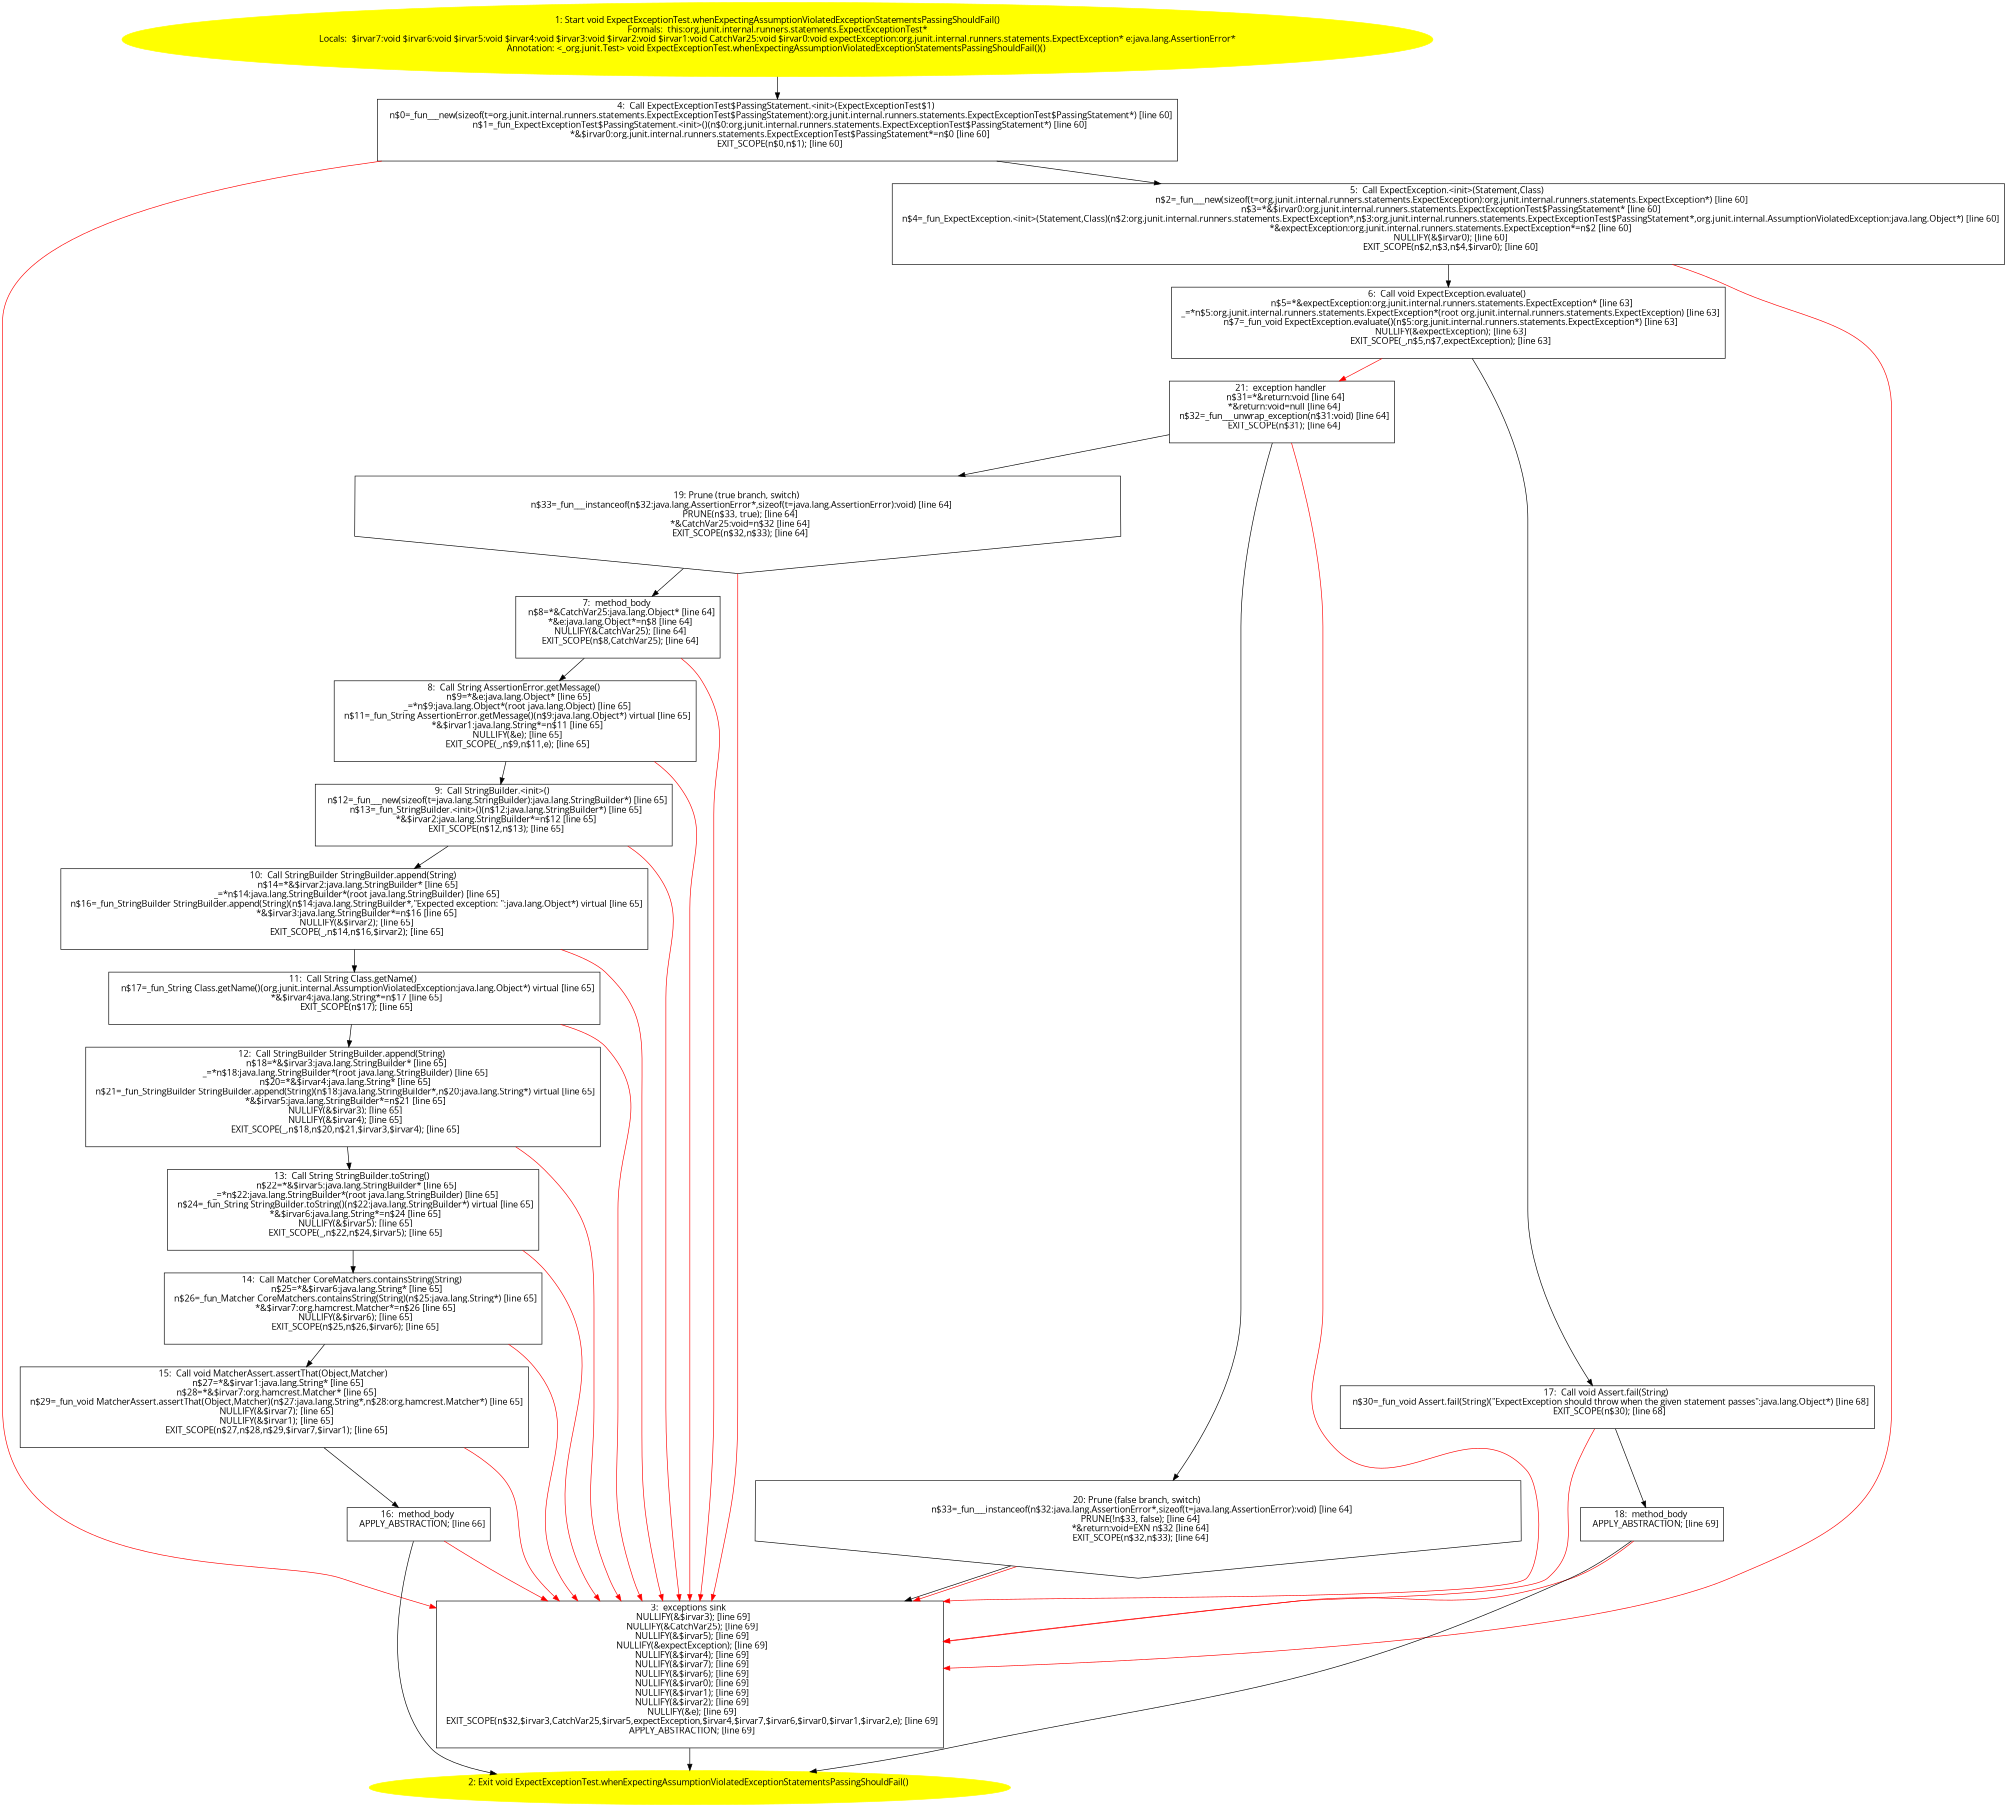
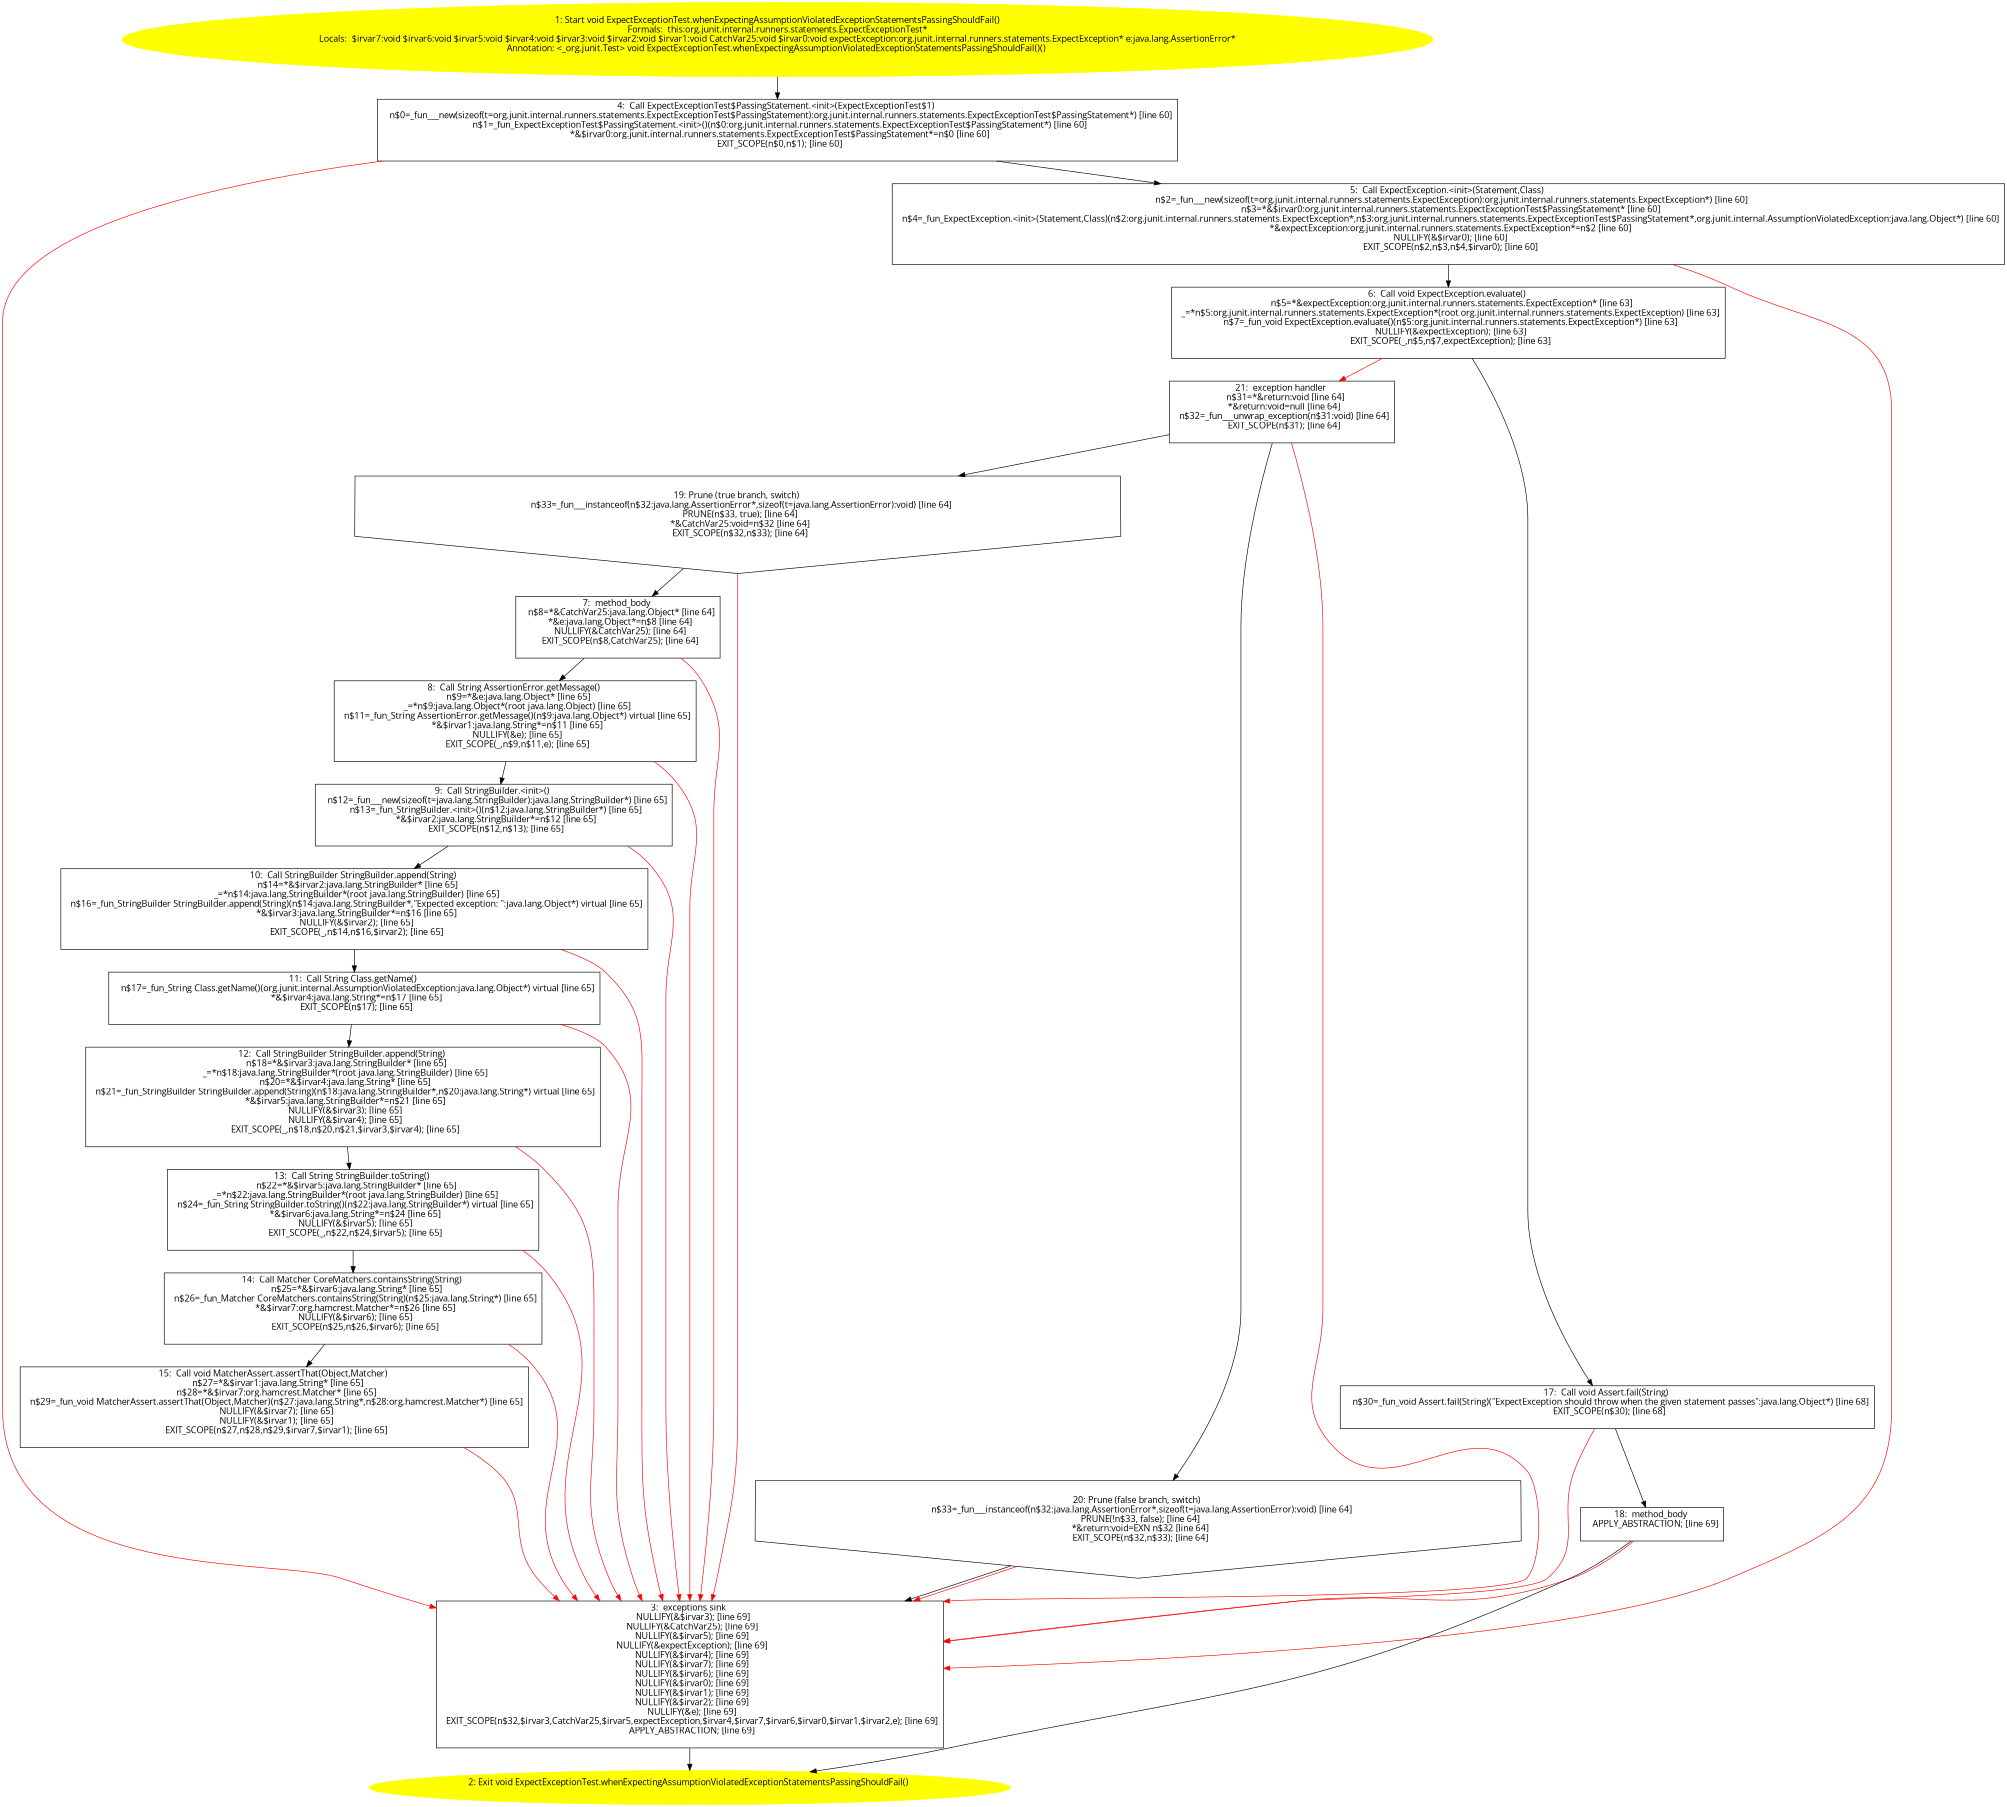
node "16:  method_body APPLY_ABSTRACTION; [line 66]": removed
